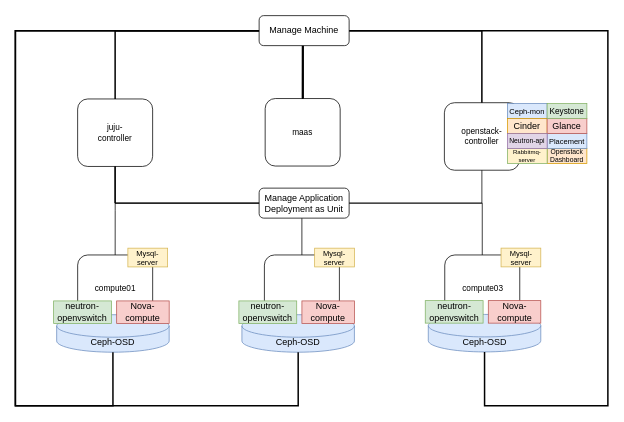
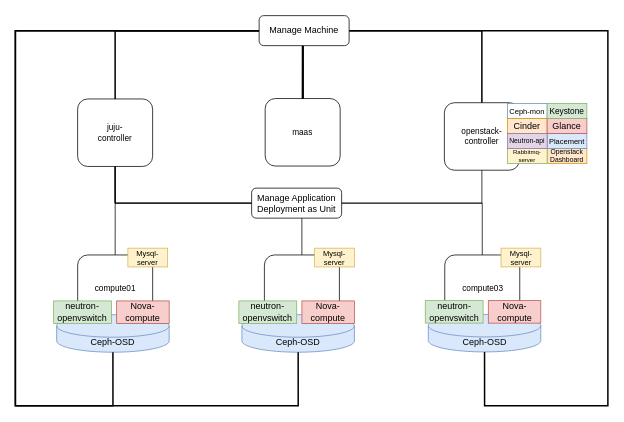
node "Ceph-mon": fillcolor #dae8fc -> #ffffff
node "Manage Application Deployment as Unit": moved (304, 203) -> (297, 203)
